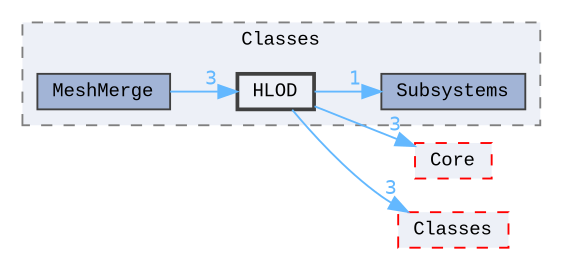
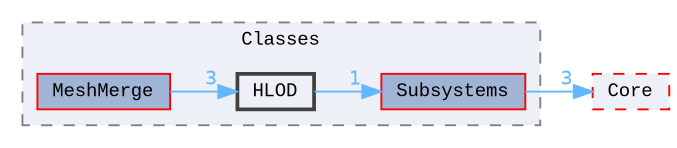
node "MeshMerge": color grey25 -> red
node "Subsystems": color grey25 -> red
edge "HLOD" -> "Core": now "Subsystems" -> "Core"
node "Classes": removed
